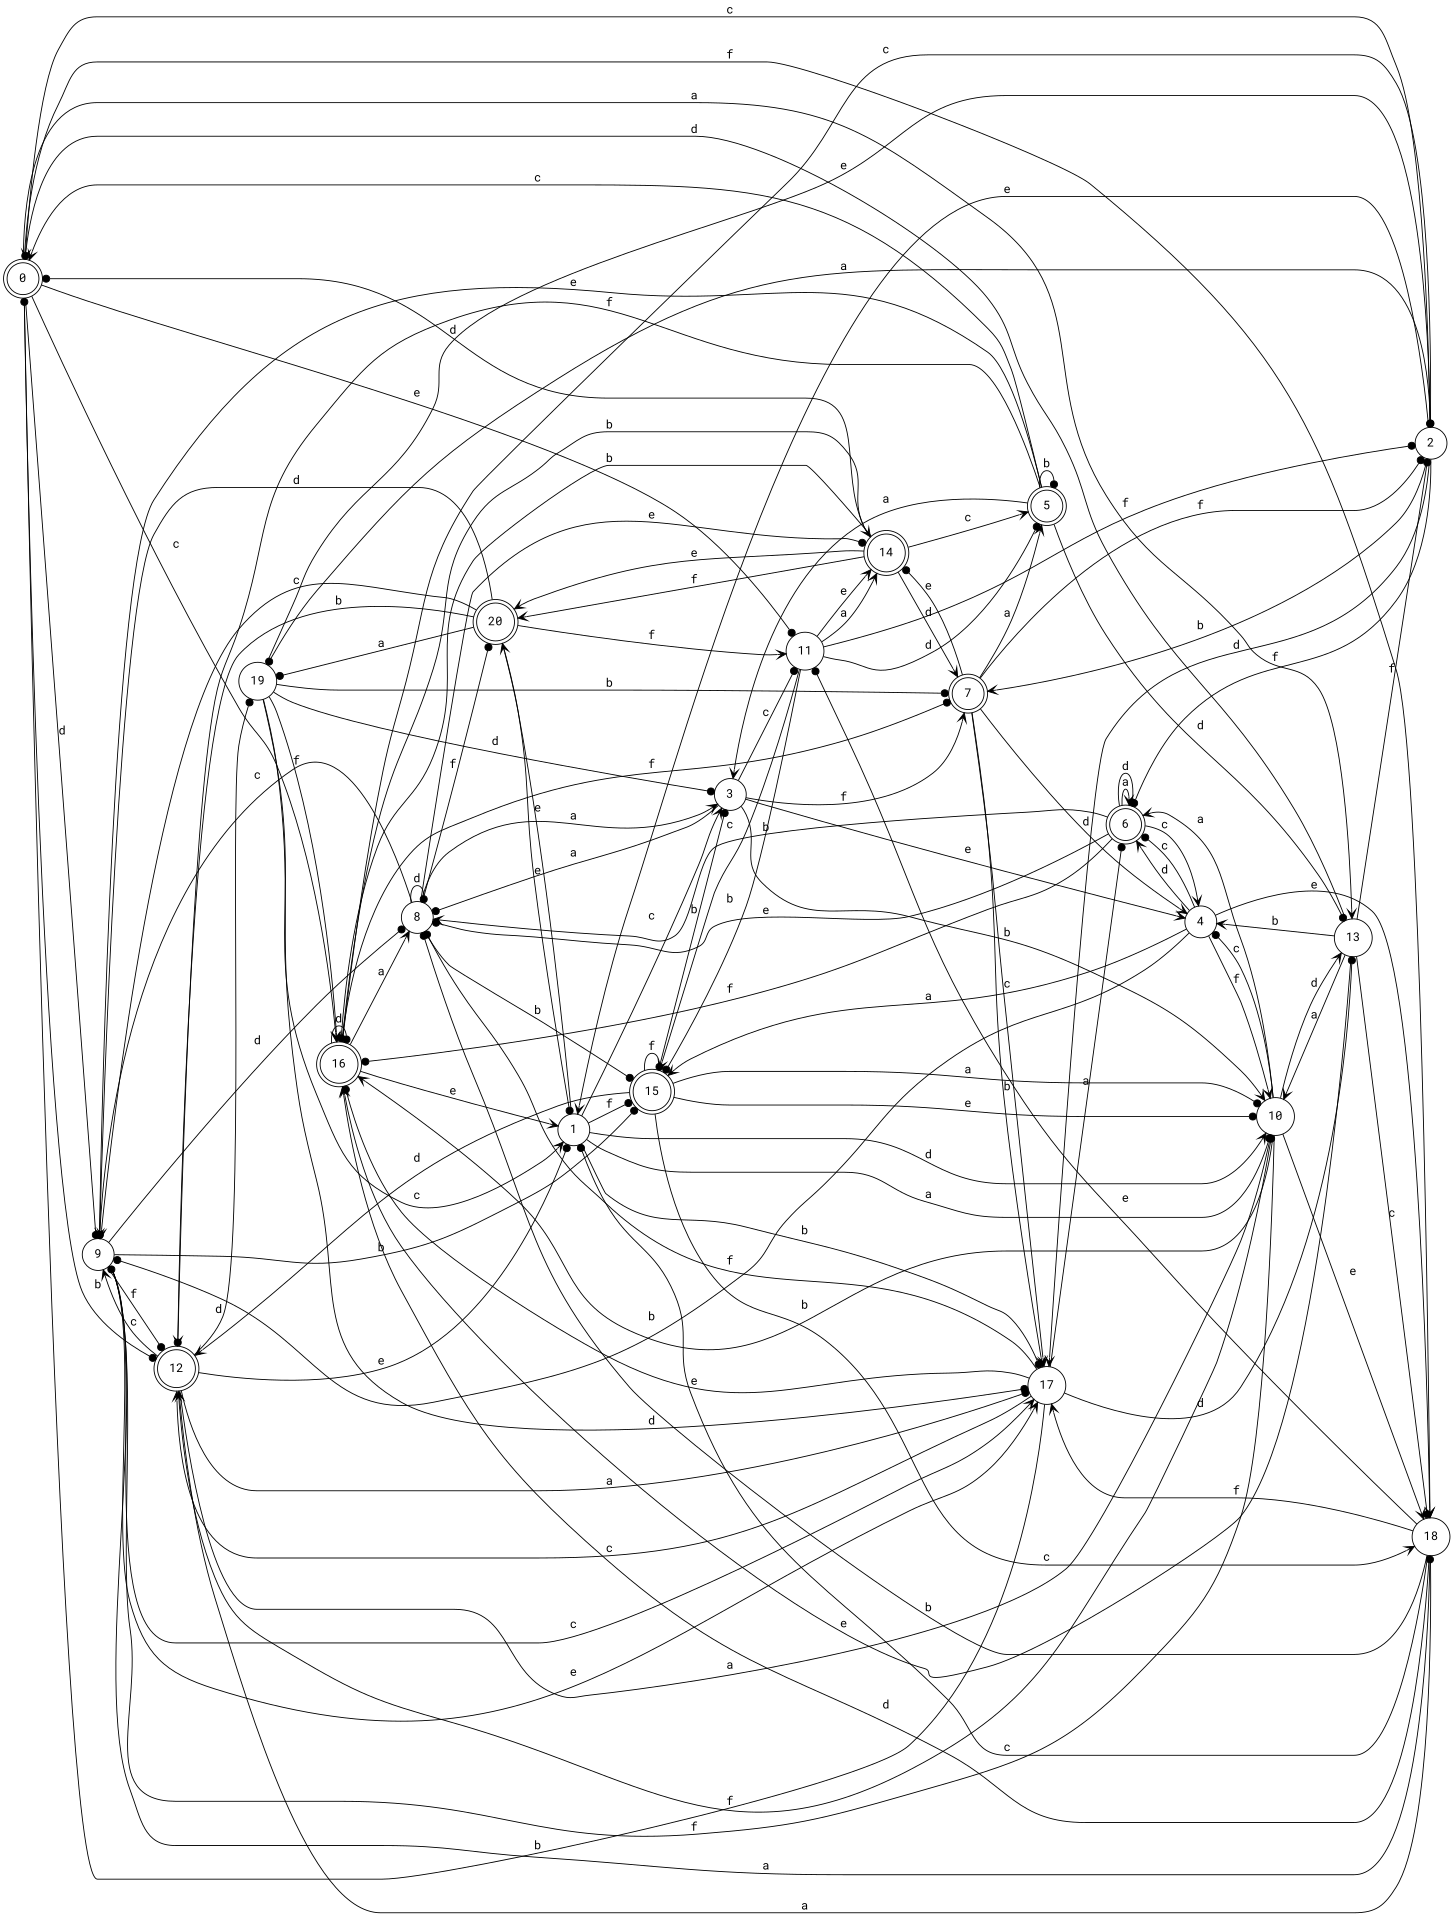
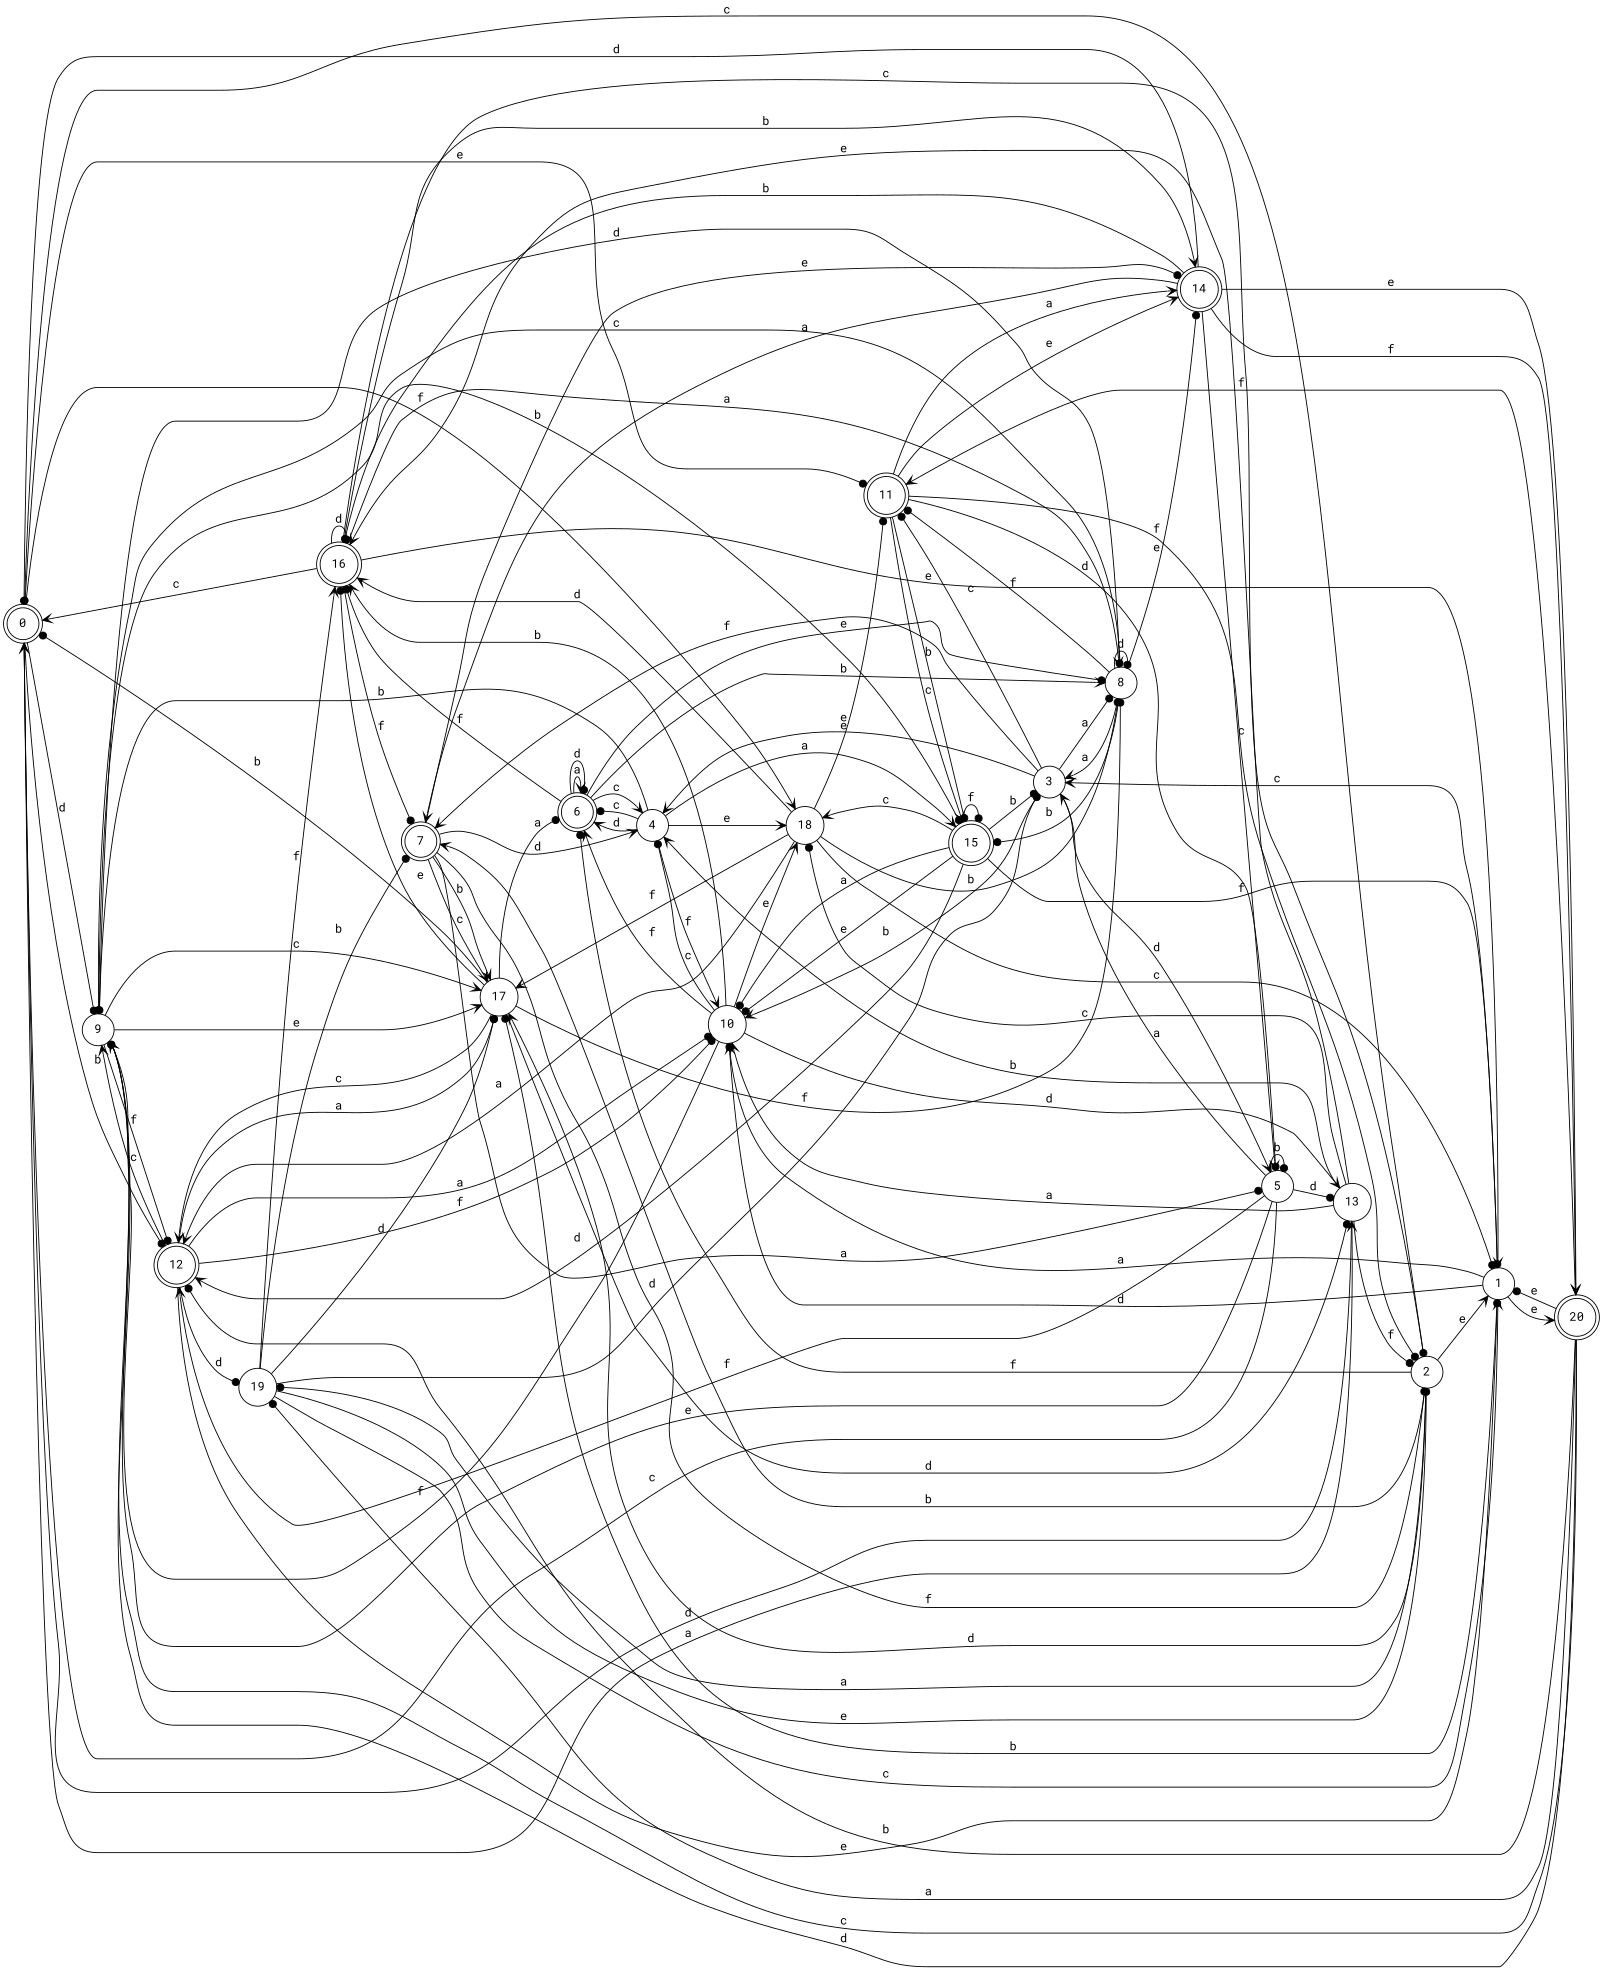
node "5": shape doublecircle -> circle
edge "7" -> "5": arrowhead vee -> dot
edge "14" -> "7": label "d" -> "a"
node "11": shape circle -> doublecircle
edge "0" -> "16": reversed
edge "8" -> "20": now "8" -> "11"
edge "10" -> "6": label "a" -> "f"
edge "3" -> "5": added, label "d"
edge "1" -> "15": reversed
edge "9" -> "18": removed, label "a"
